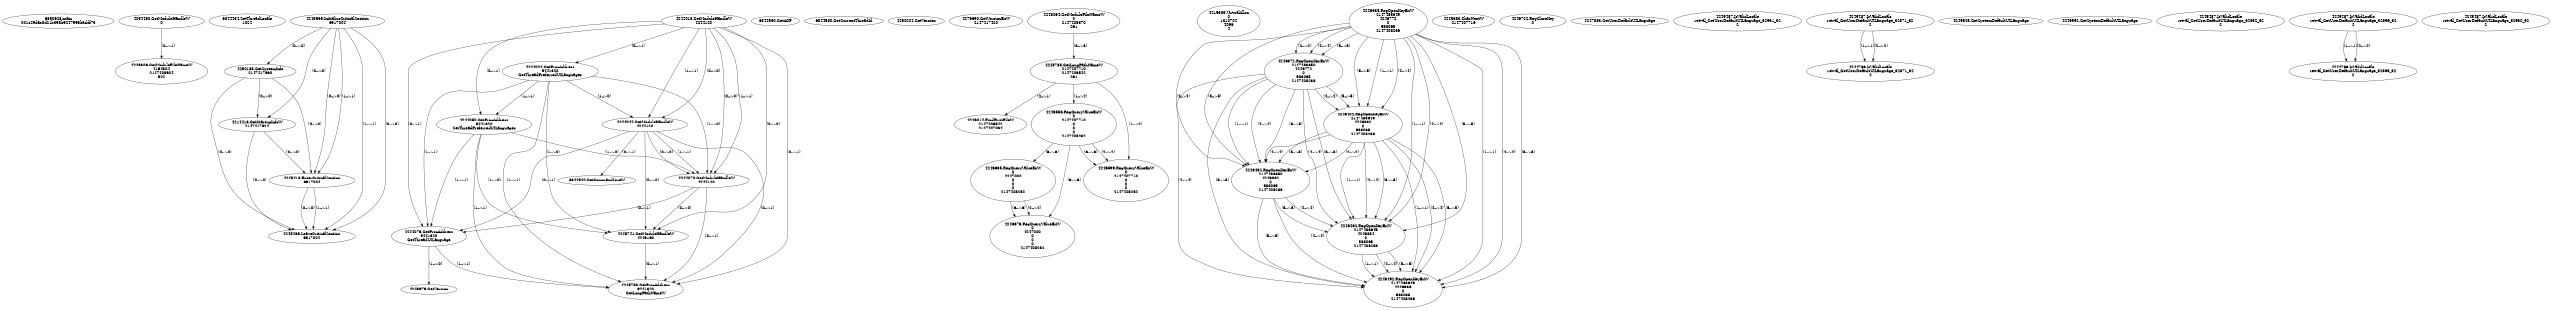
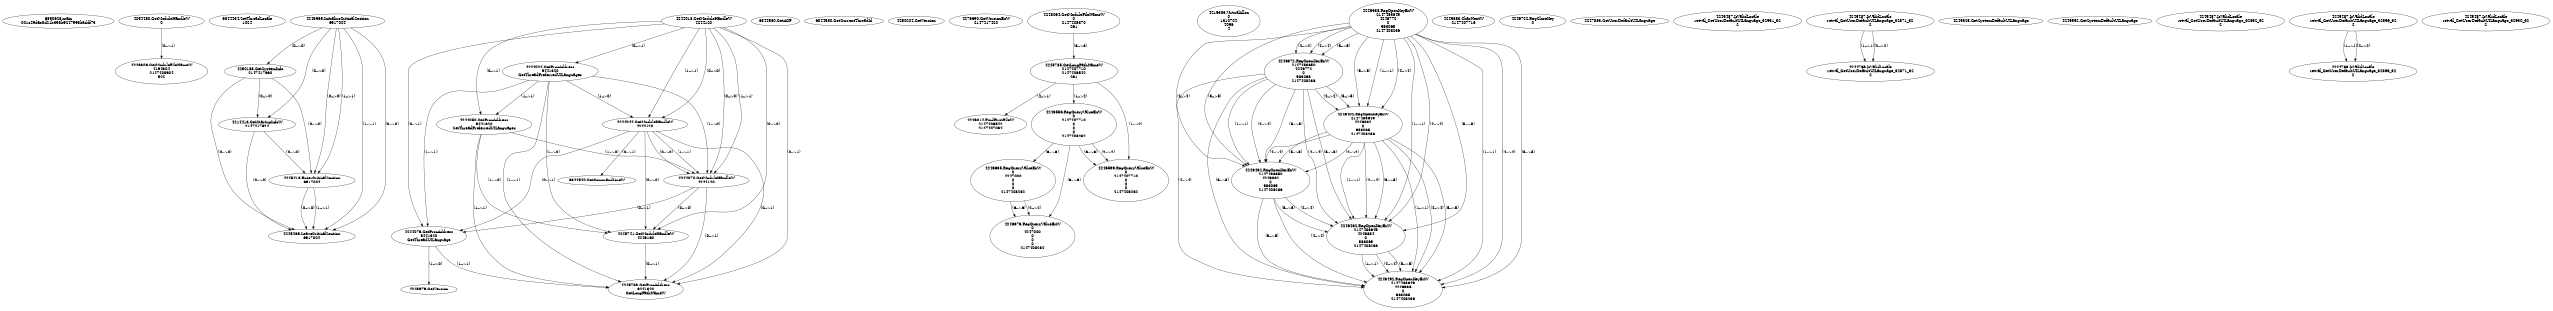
edge "4244050.GetProcAddress 9441320 SetThreadPreferredUILanguages" -> "4244076.GetProcAddress 9441320 GetThreadUILanguage": removed, label "(1-->1)"
